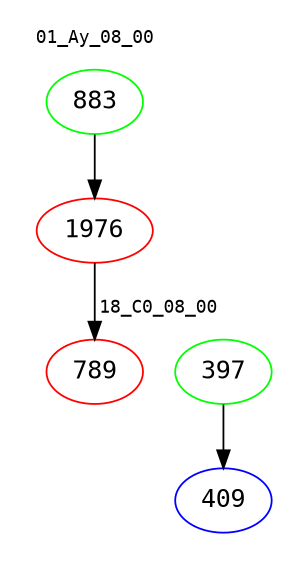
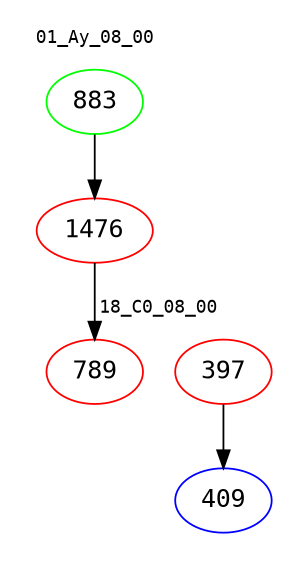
node "1976": label "1976" -> "1476"
node "397": color green -> red
